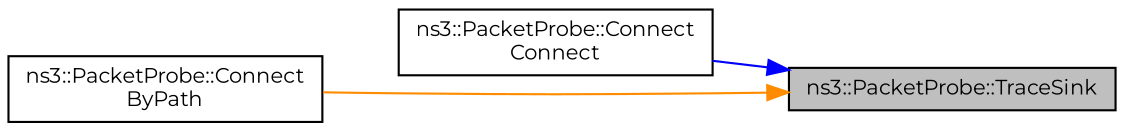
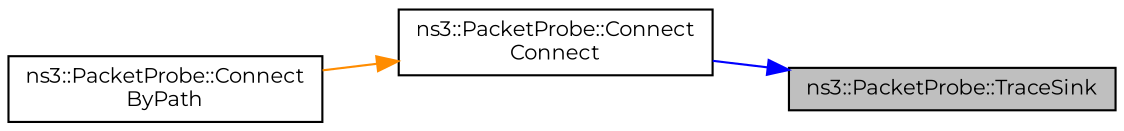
edge "ns3::PacketProbe::Connect ByPath" -> "ns3::PacketProbe::TraceSink": now "ns3::PacketProbe::Connect ByPath" -> "ns3::PacketProbe::Connect Connect"
